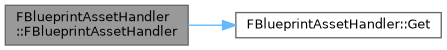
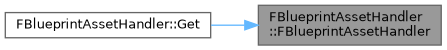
edge "FBlueprintAssetHandler ::FBlueprintAssetHandler" -> "FBlueprintAssetHandler::Get": reversed
